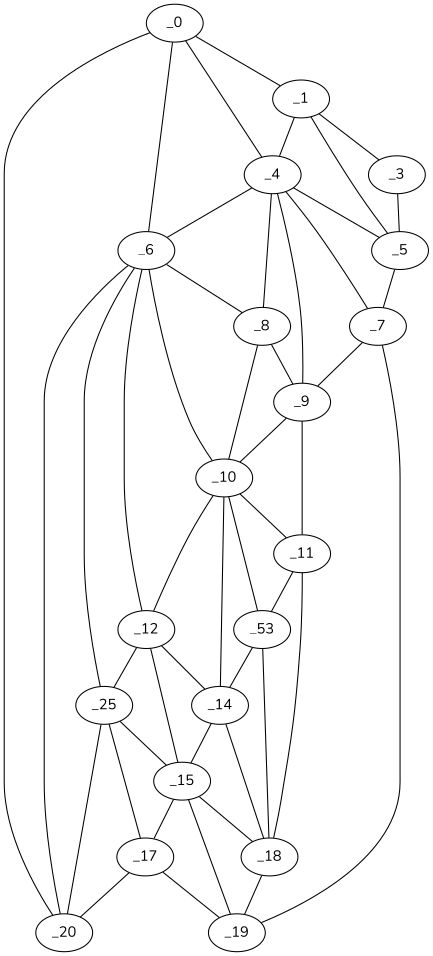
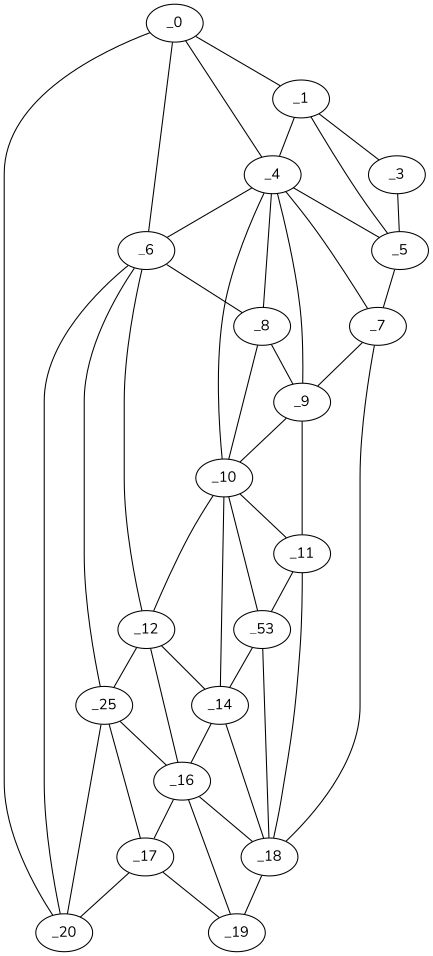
edge "_6" -- "_10": now "_4" -- "_10"
edge "_7" -- "_19": now "_7" -- "_18"
node "_15": label "_15" -> "_16"
